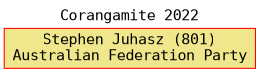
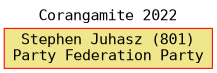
node "Stephen Juhasz (801) Australian Federation Party": label "Stephen Juhasz (801) Australian Federation Party" -> "Stephen Juhasz (801) Party Federation Party"
